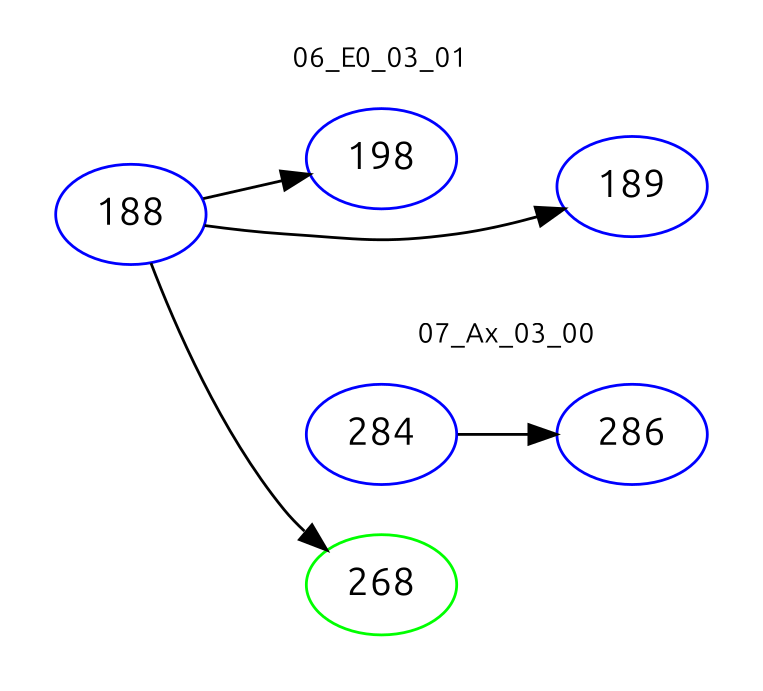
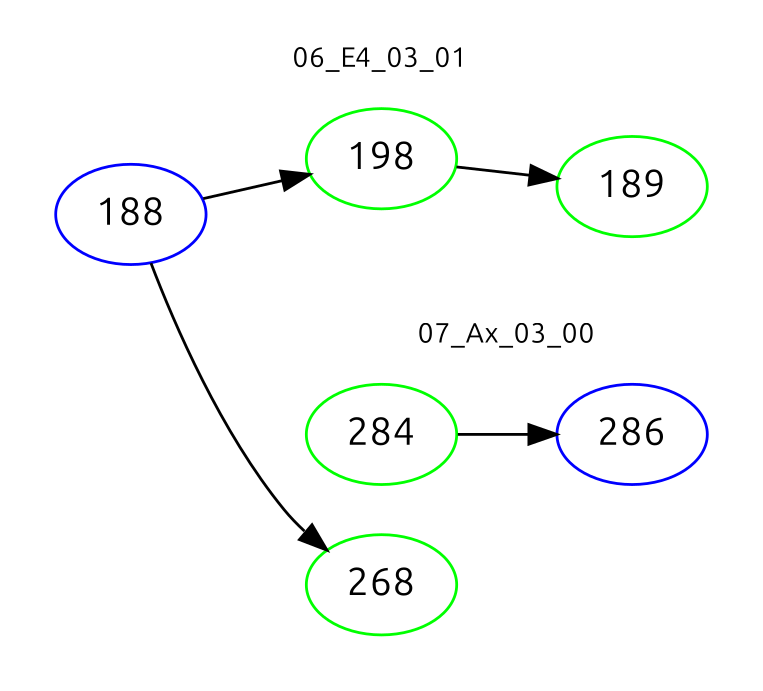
cluster "06_E0_03_01": label "06_E0_03_01" -> "06_E4_03_01"
node "198": color blue -> green
node "189": color blue -> green
edge "188" -> "189": now "198" -> "189"
node "284": color blue -> green
